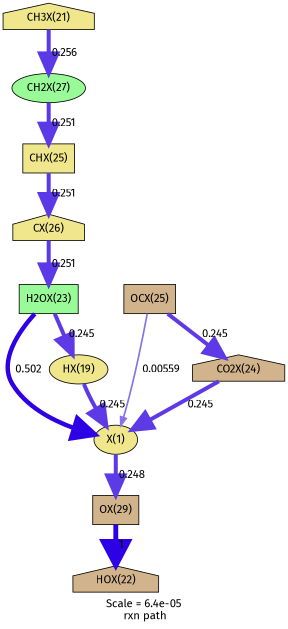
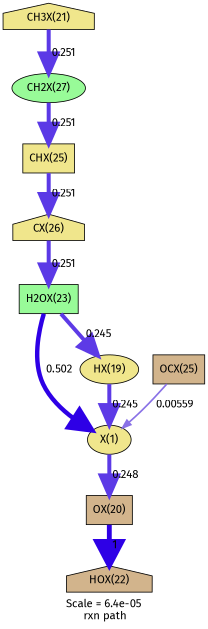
edge "CH3X(21)" -> "CH2X(27)": label " 0.256" -> " 0.251"
node "CO2X(24)": removed
node "OX(29)": label "OX(29)" -> "OX(20)"
